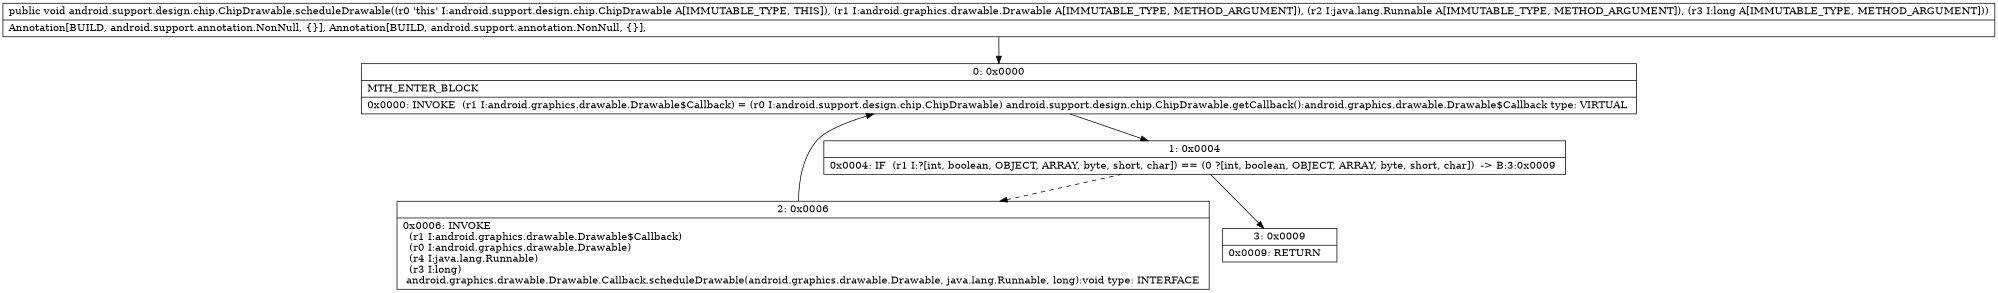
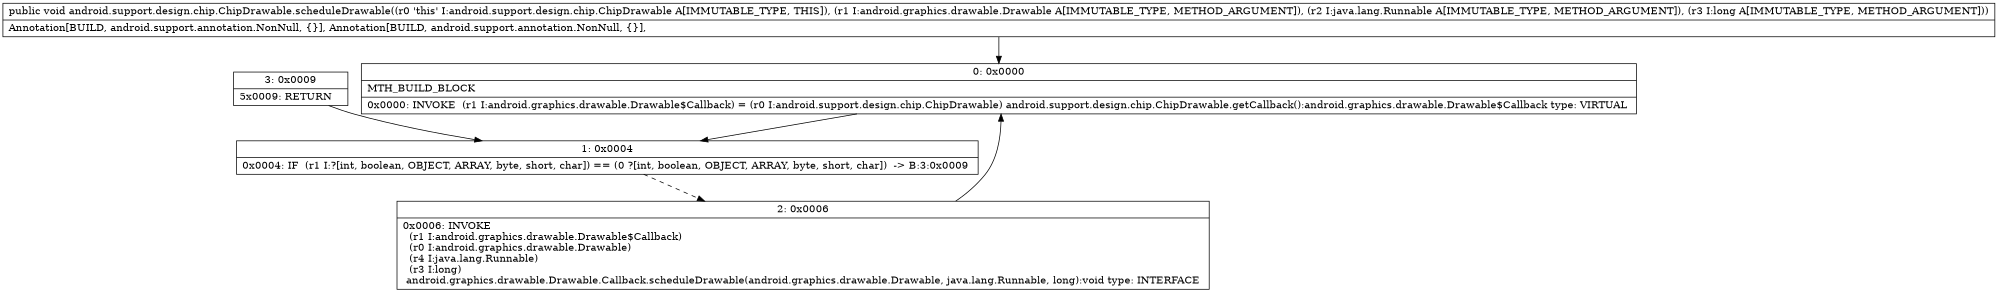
node "0: 0x0000": text "MTH_ENTER_BLOCK" -> "MTH_BUILD_BLOCK"
edge "1: 0x0004" -> "3: 0x0009": reversed
node "3: 0x0009": text "0x0009: RETURN" -> "5x0009: RETURN"
